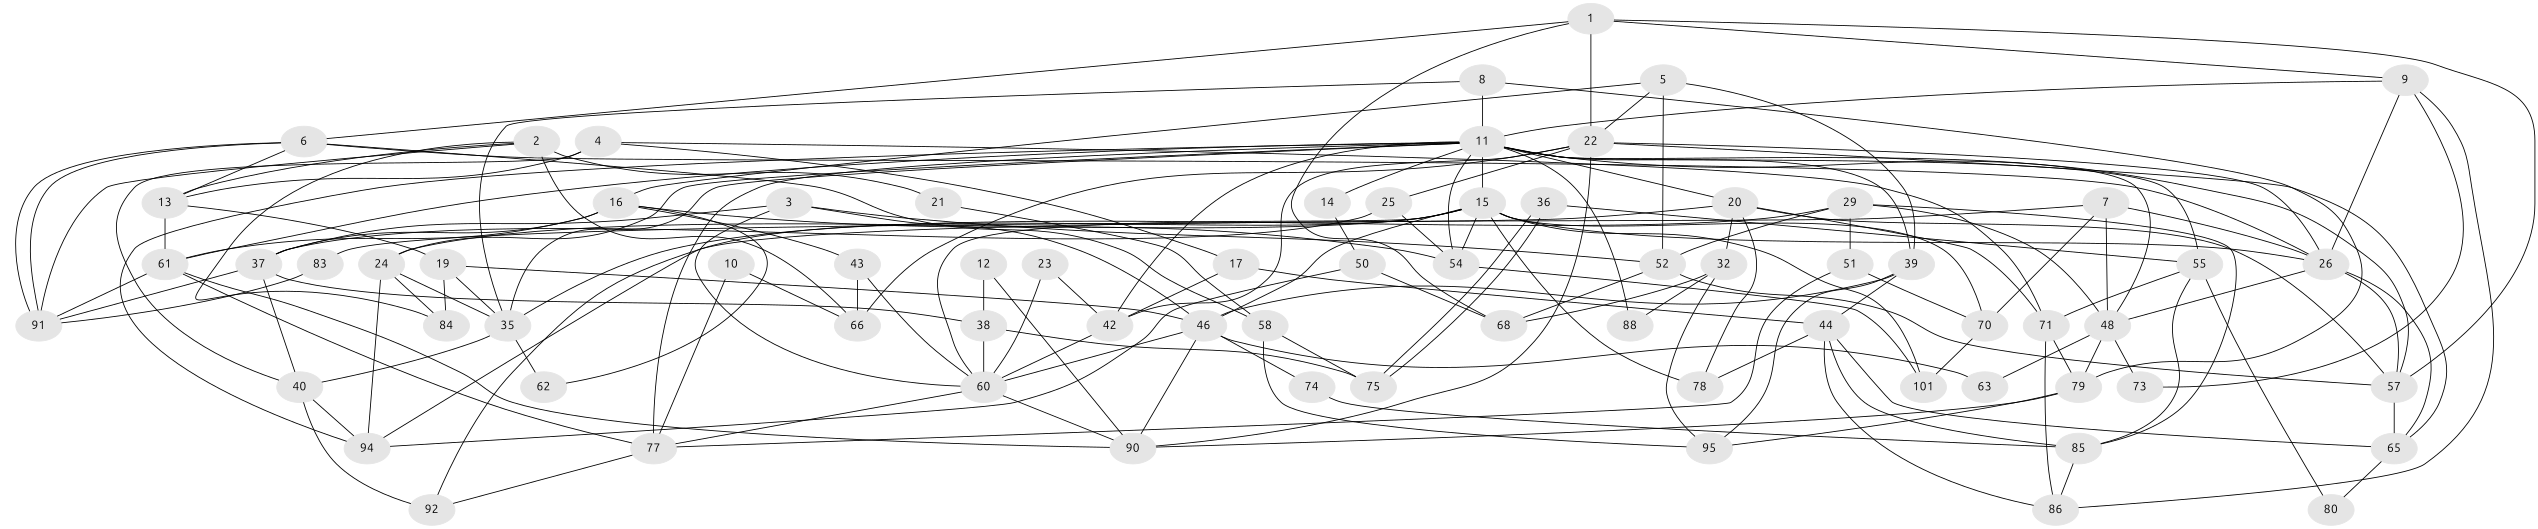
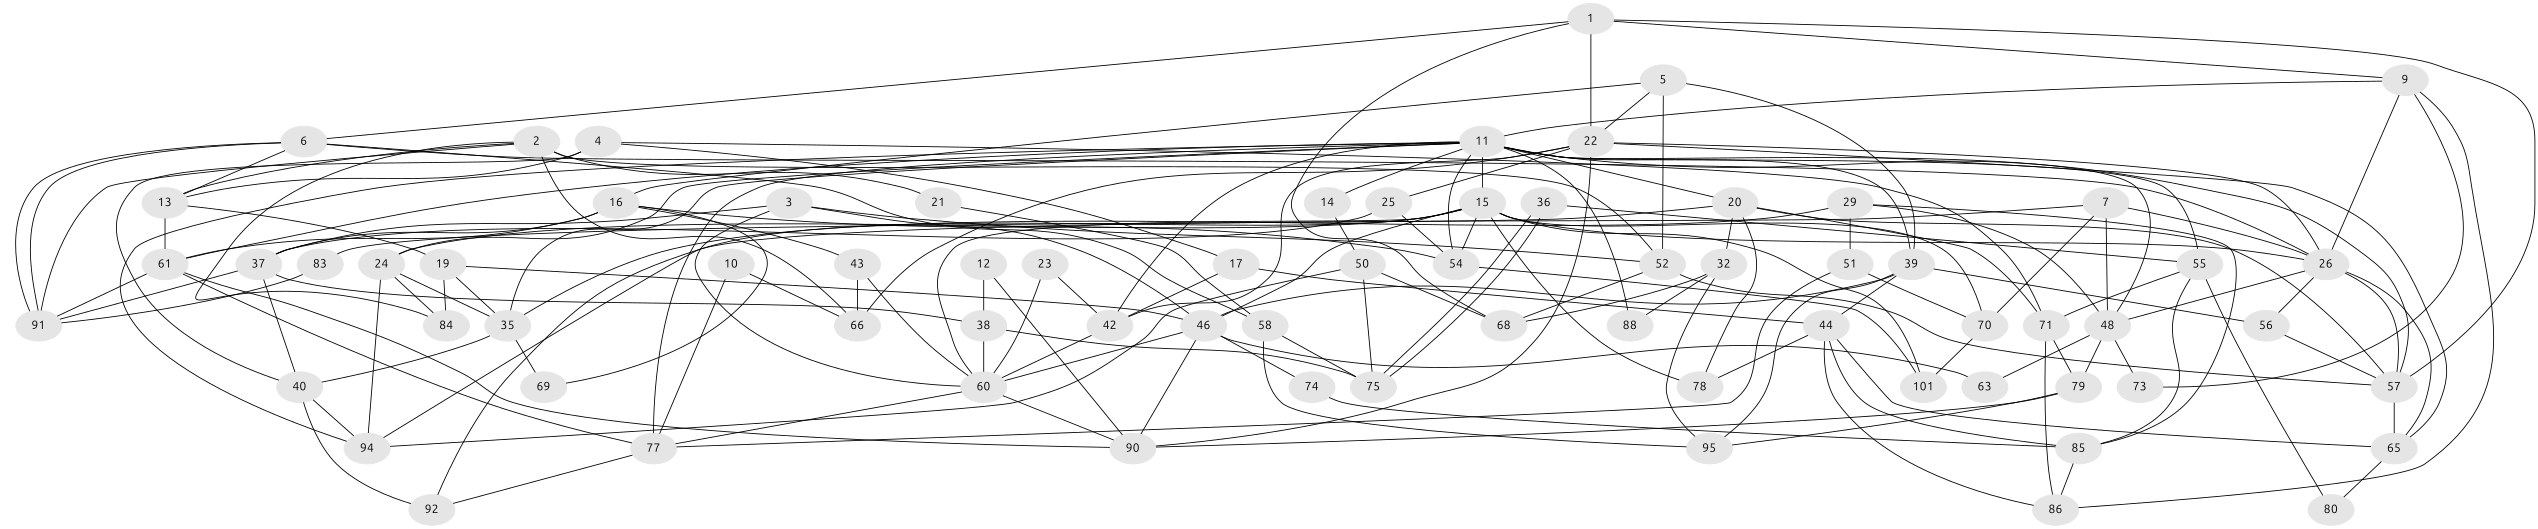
node "8": removed
edge "29" -- "52": now "2" -- "52"
edge "50" -- "75": added
node "56": added
node "62": label "62" -> "69"
